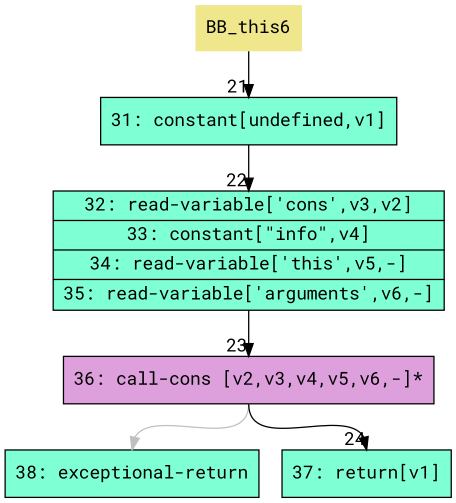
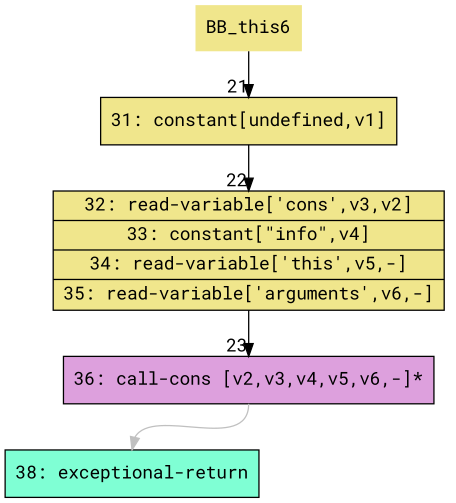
node "31: constant[undefined,v1]": fillcolor aquamarine -> khaki
node "32: read-variable['cons',v3,v2]": fillcolor aquamarine -> khaki
node "37: return[v1]": removed
